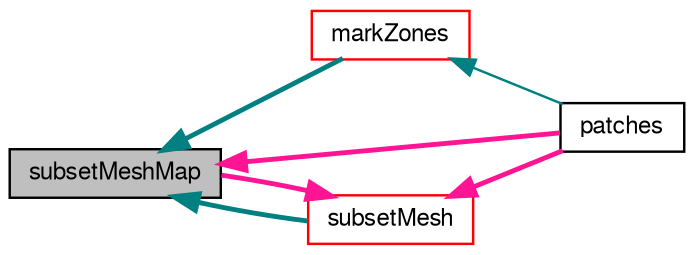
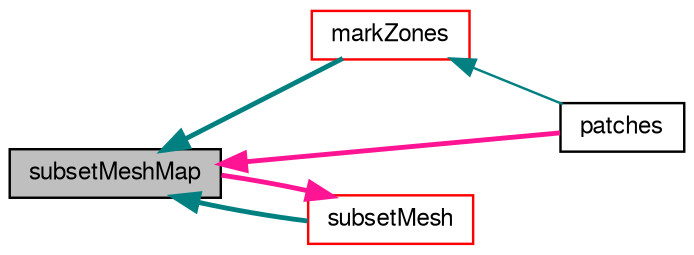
edge "patches" -> "subsetMesh": removed
